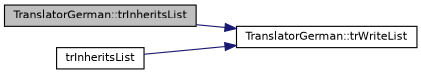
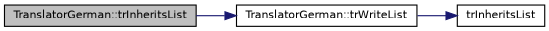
edge "trInheritsList" -> "TranslatorGerman::trWriteList": reversed
